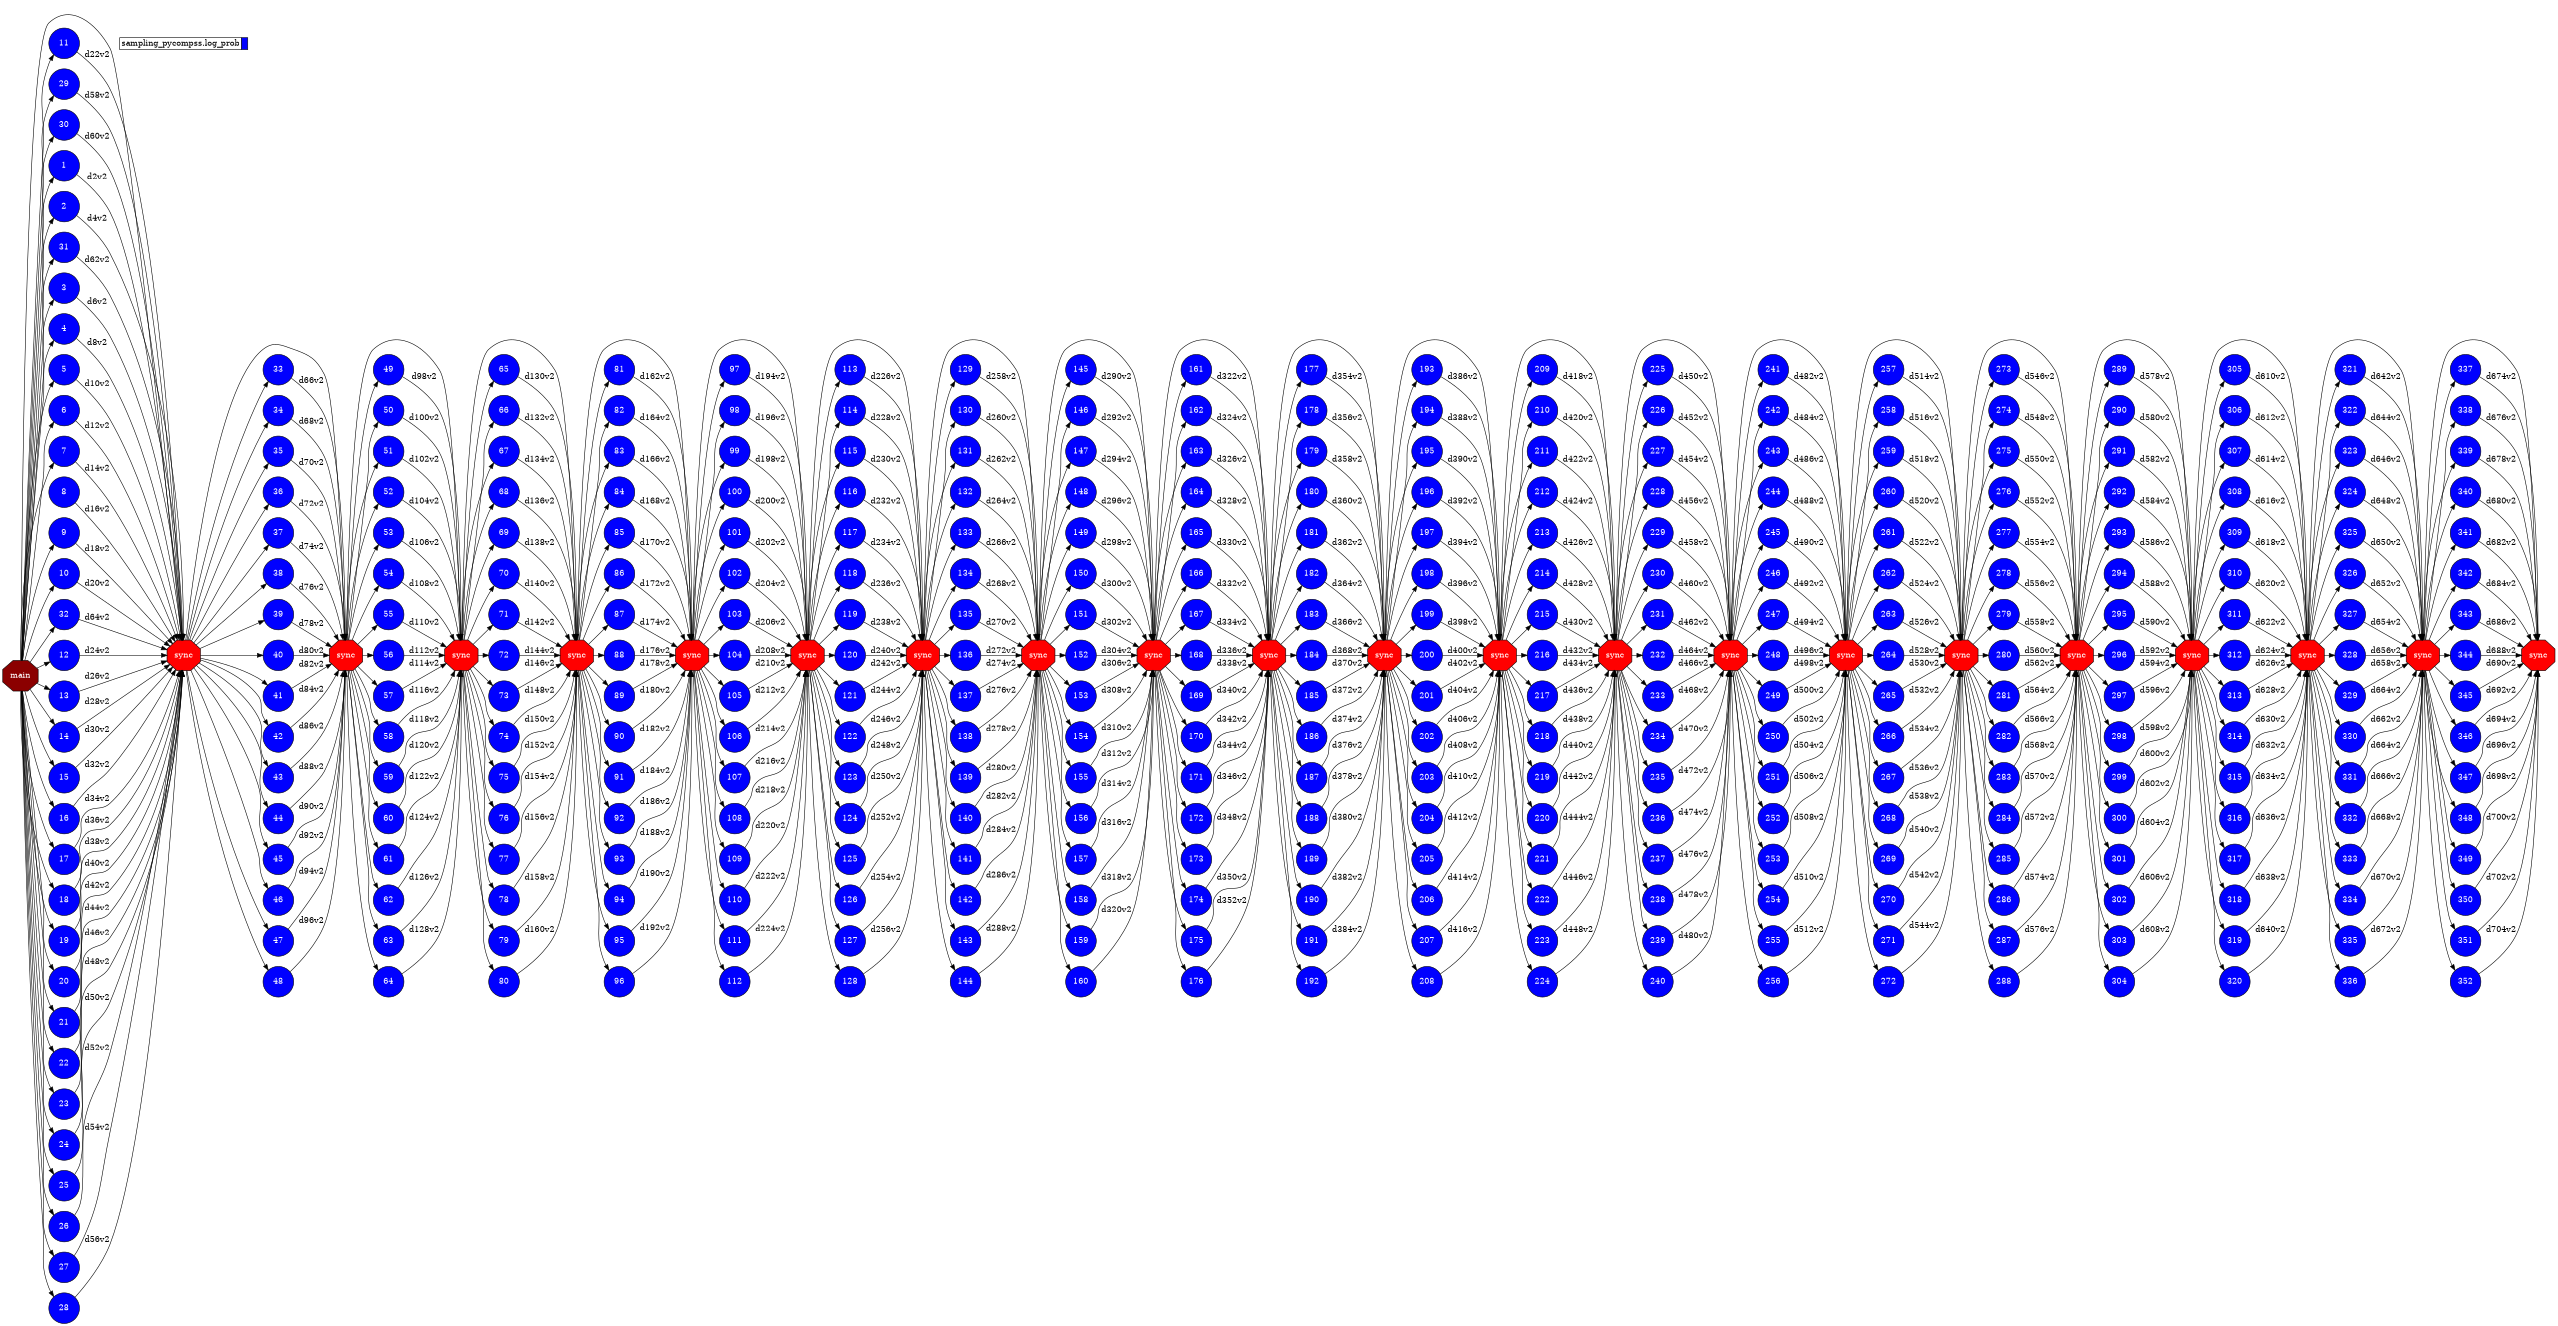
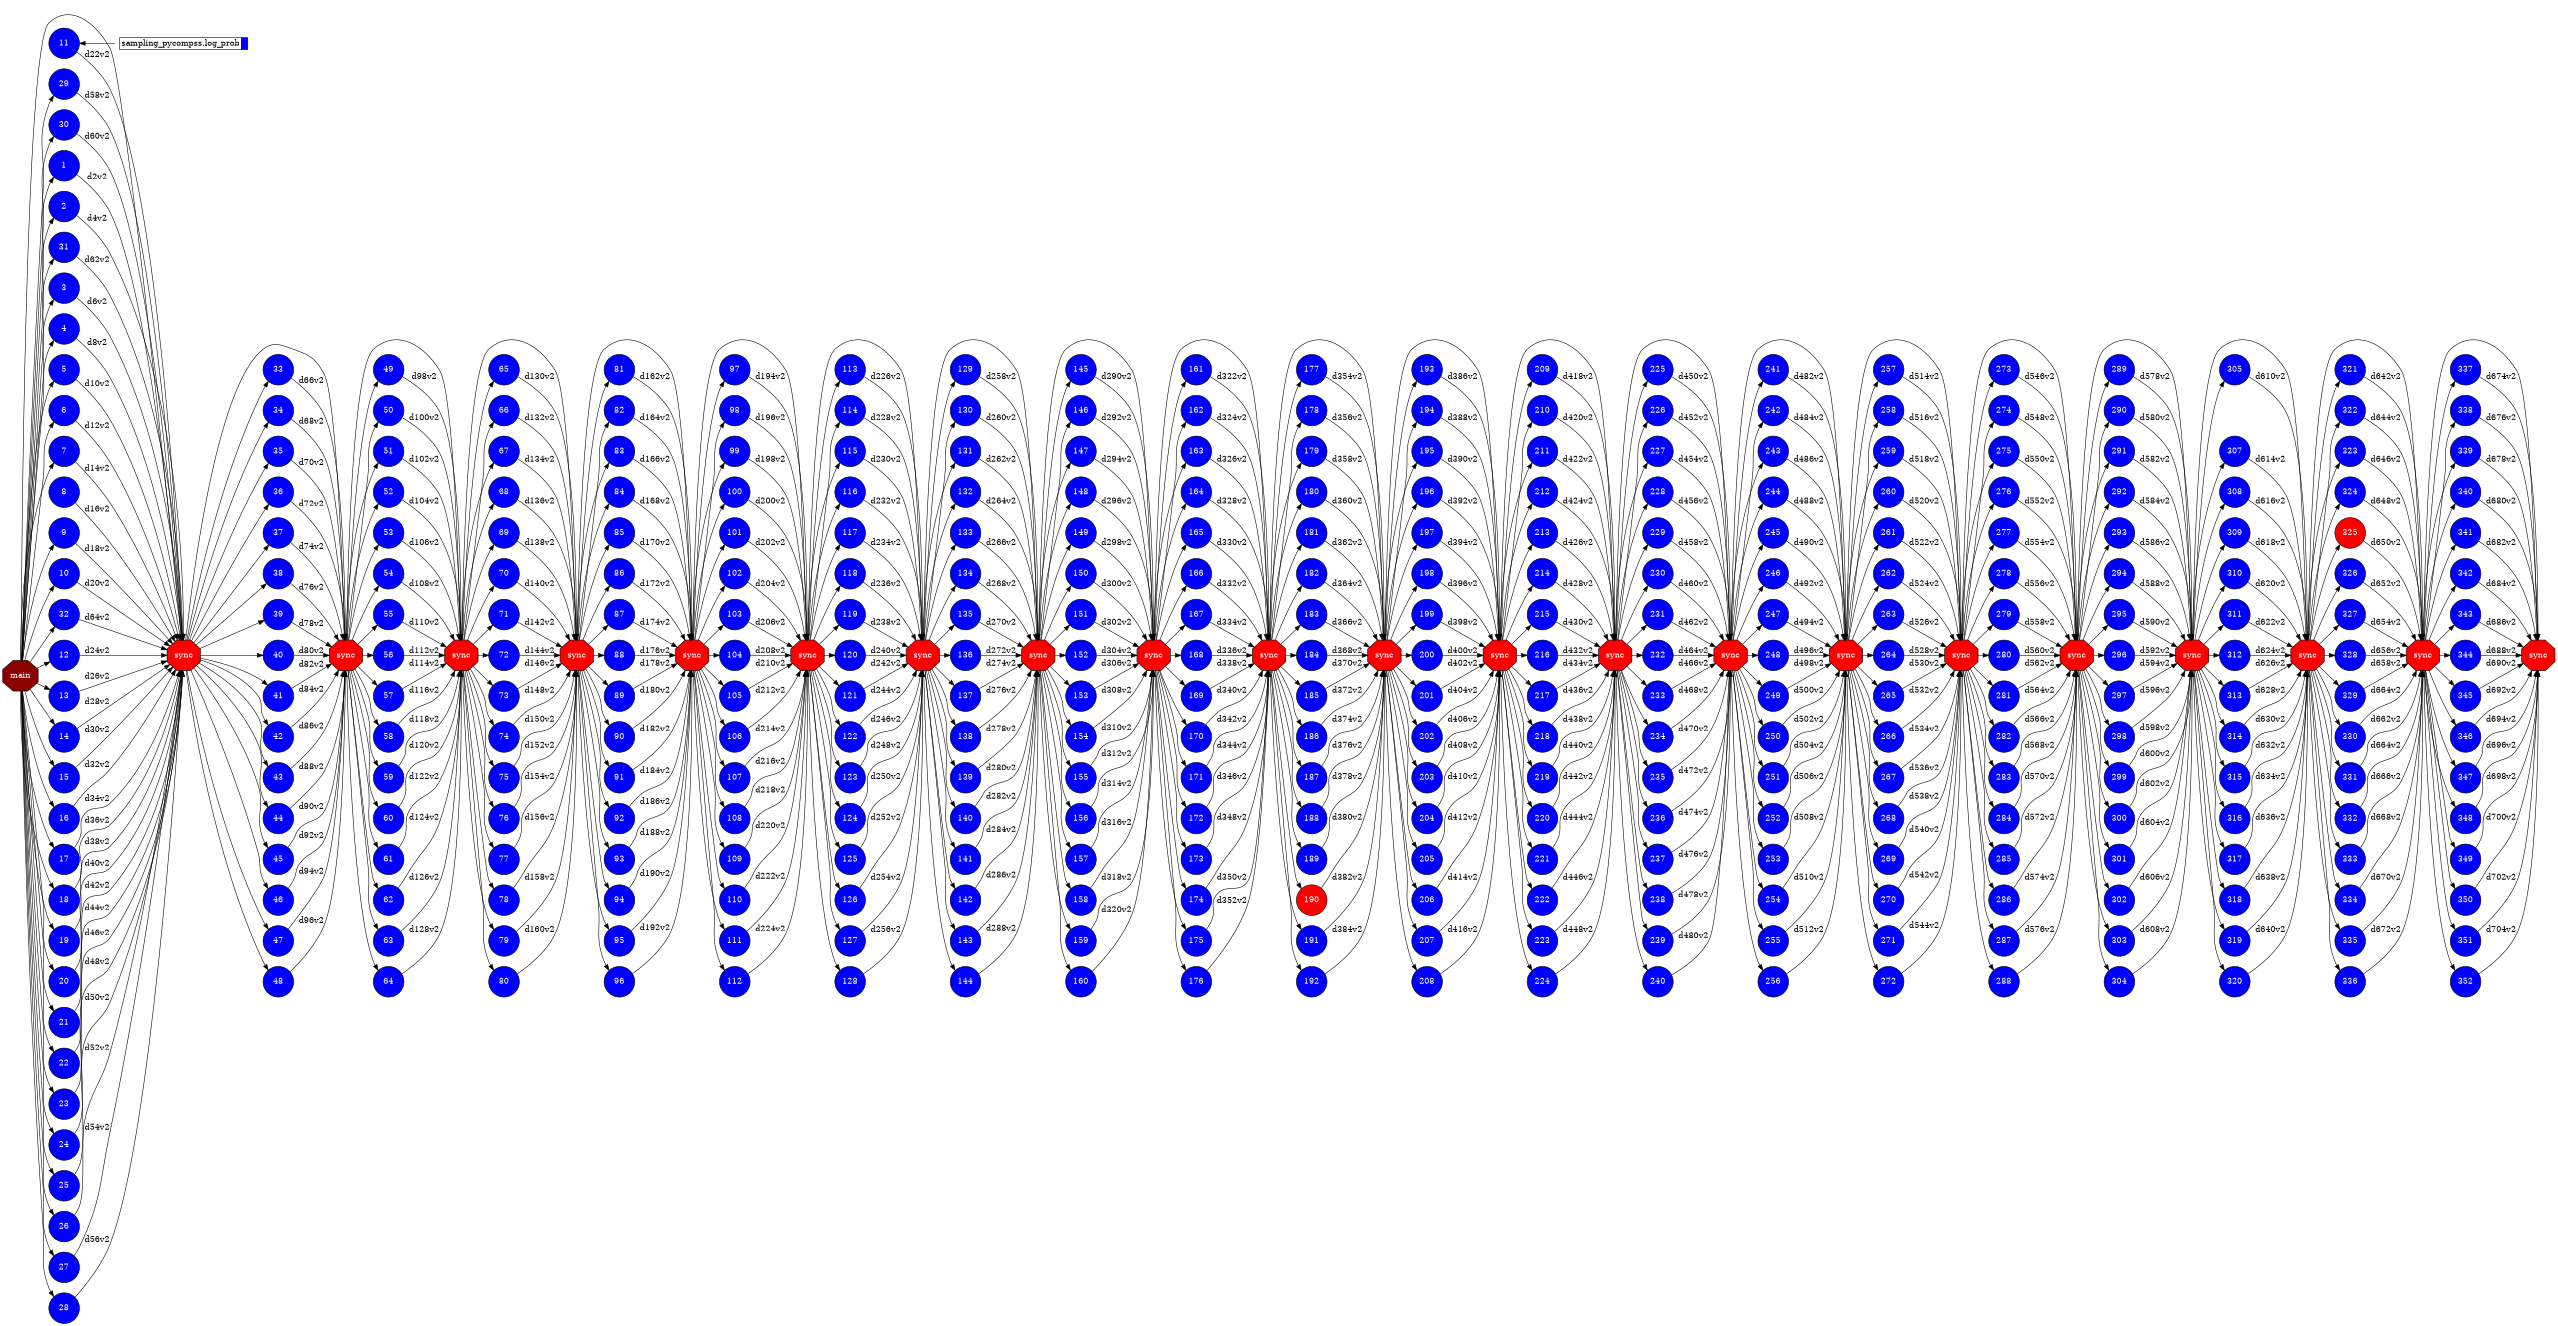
edge "main" -> "11": now "sampling_pycompss.log_prob" -> "11"
node "306": removed
node "325": fillcolor #0000ff -> #ff0000
node "190": fillcolor #0000ff -> #ff0000
